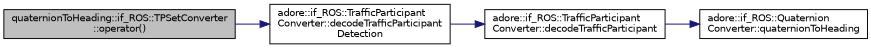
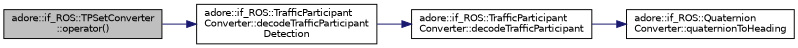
node "quaternionToHeading::if_ROS::TPSetConverter ::operator()": label "quaternionToHeading::if_ROS::TPSetConverter ::operator()" -> "adore::if_ROS::TPSetConverter ::operator()"
